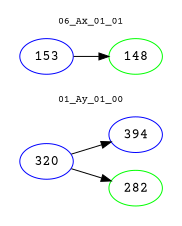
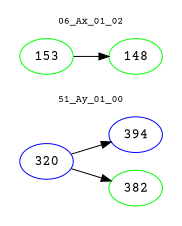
cluster "06_Ax_01_01": label "06_Ax_01_01" -> "06_Ax_01_02"
node "153": color blue -> green
cluster "01_Ay_01_00": label "01_Ay_01_00" -> "51_Ay_01_00"
node "282": label "282" -> "382"
